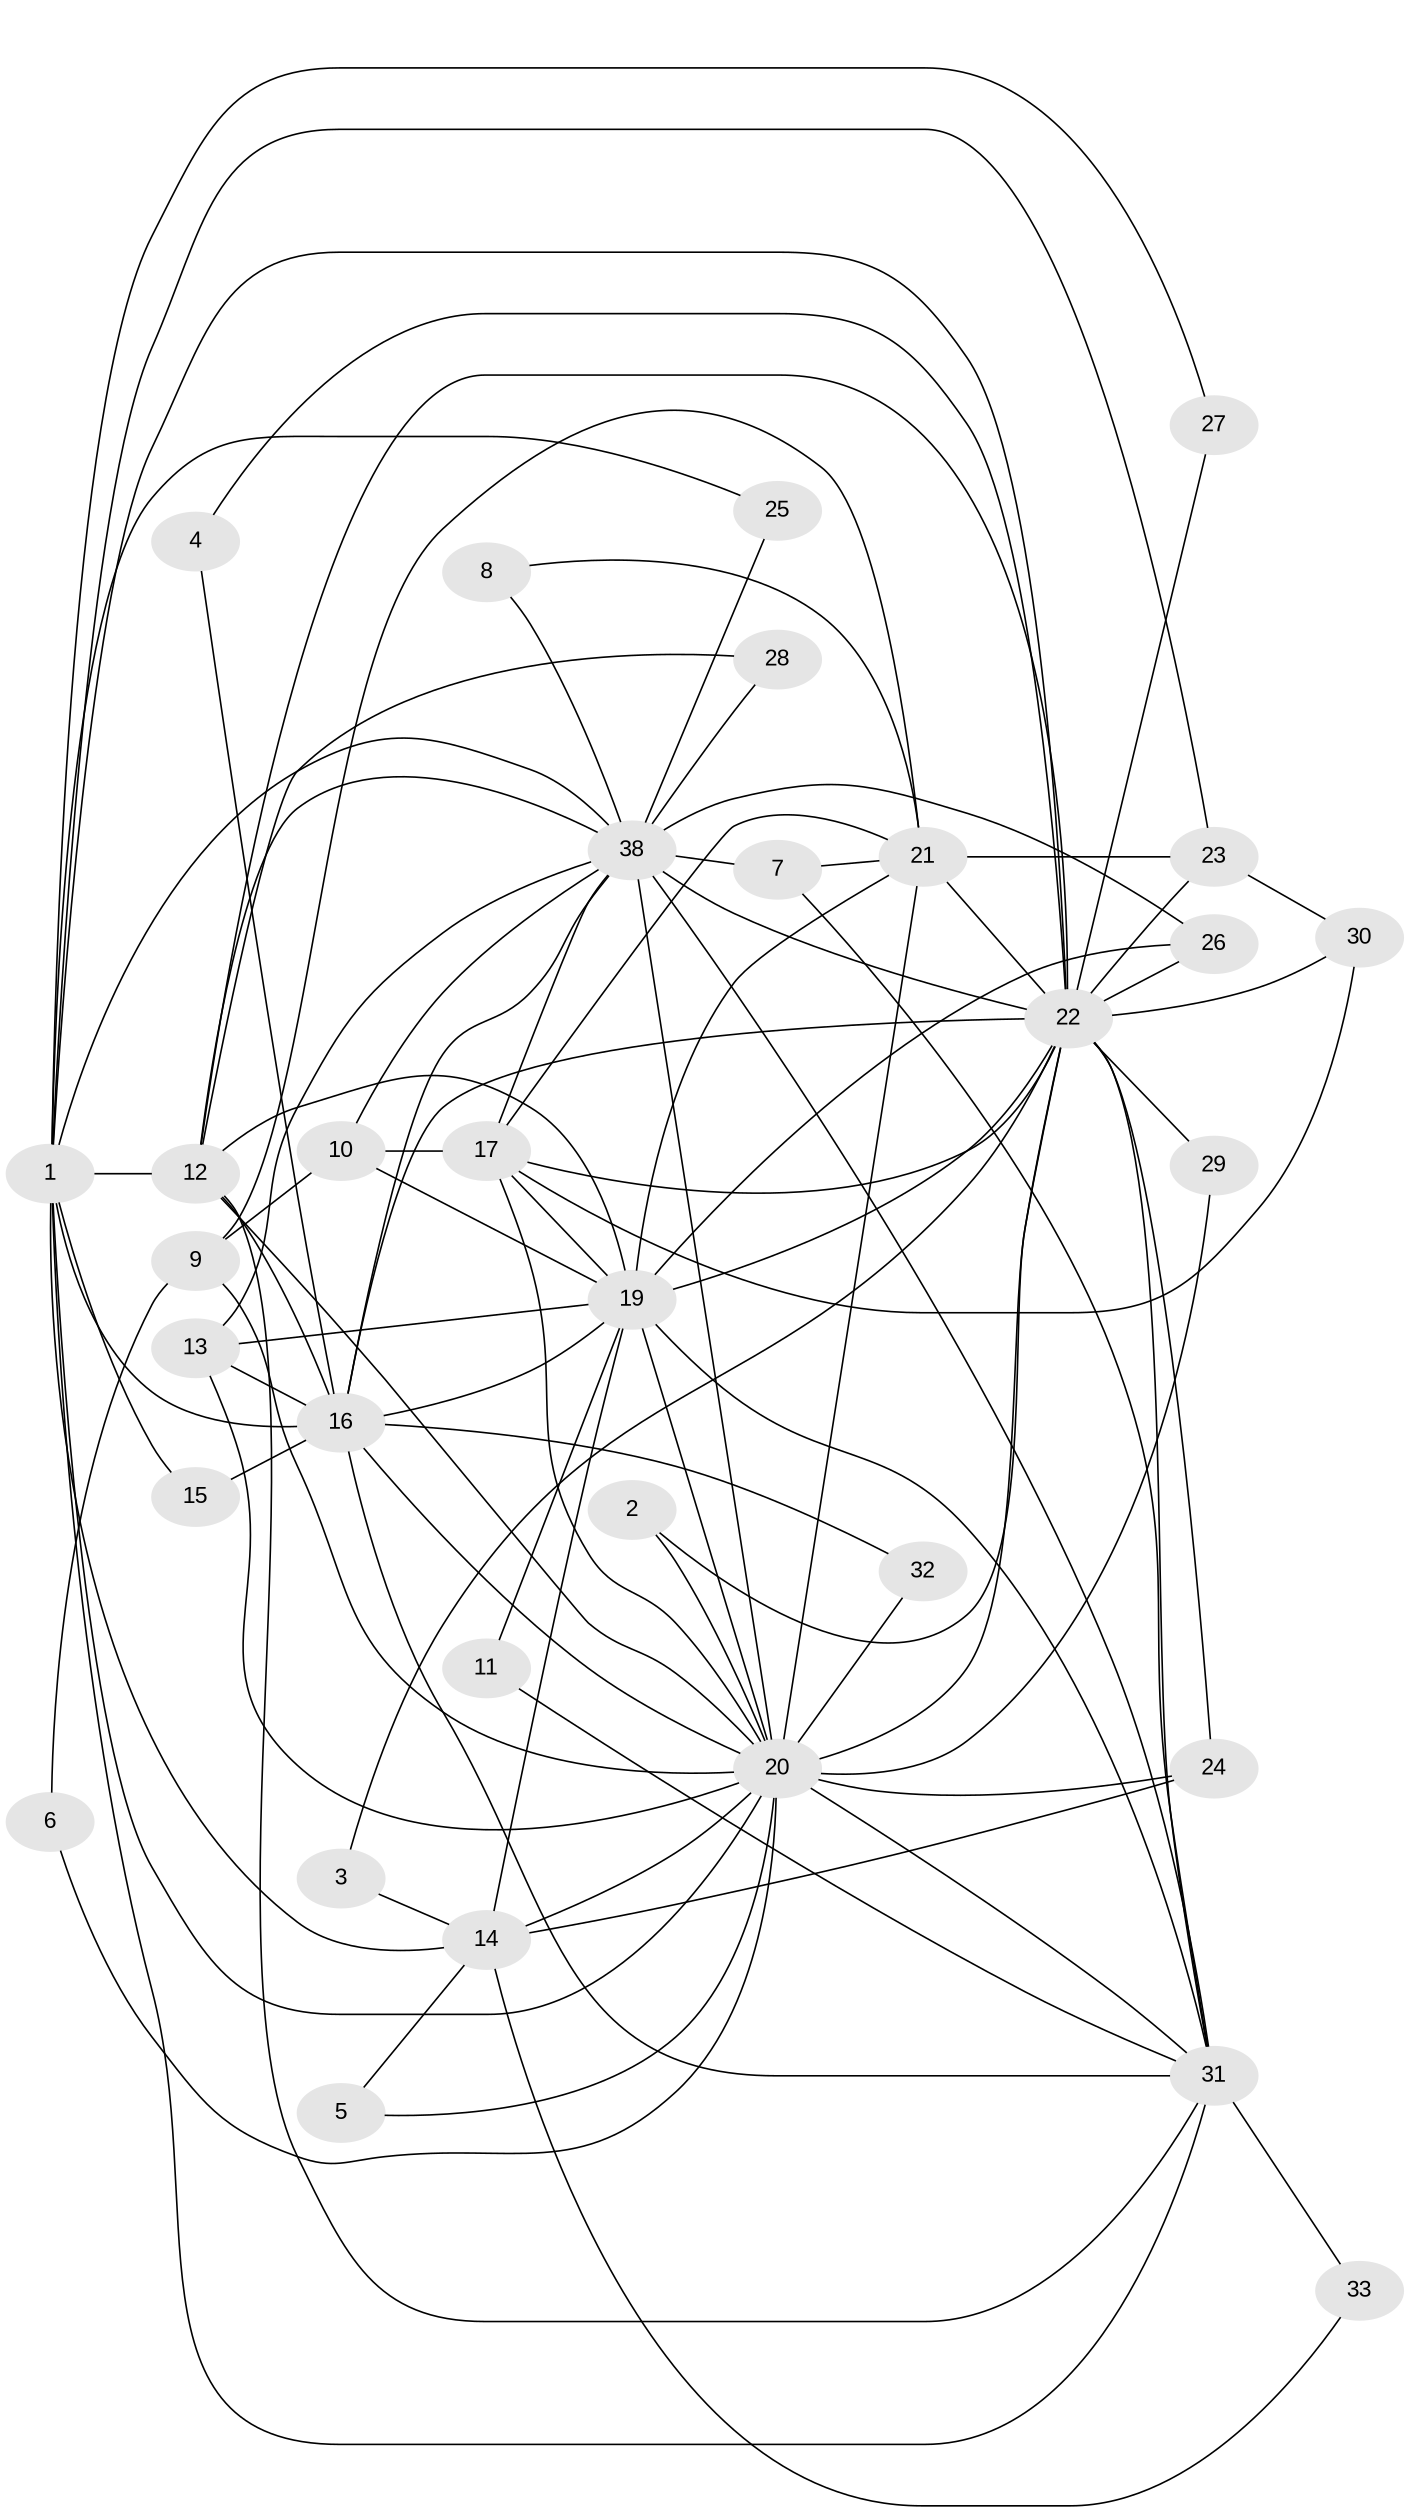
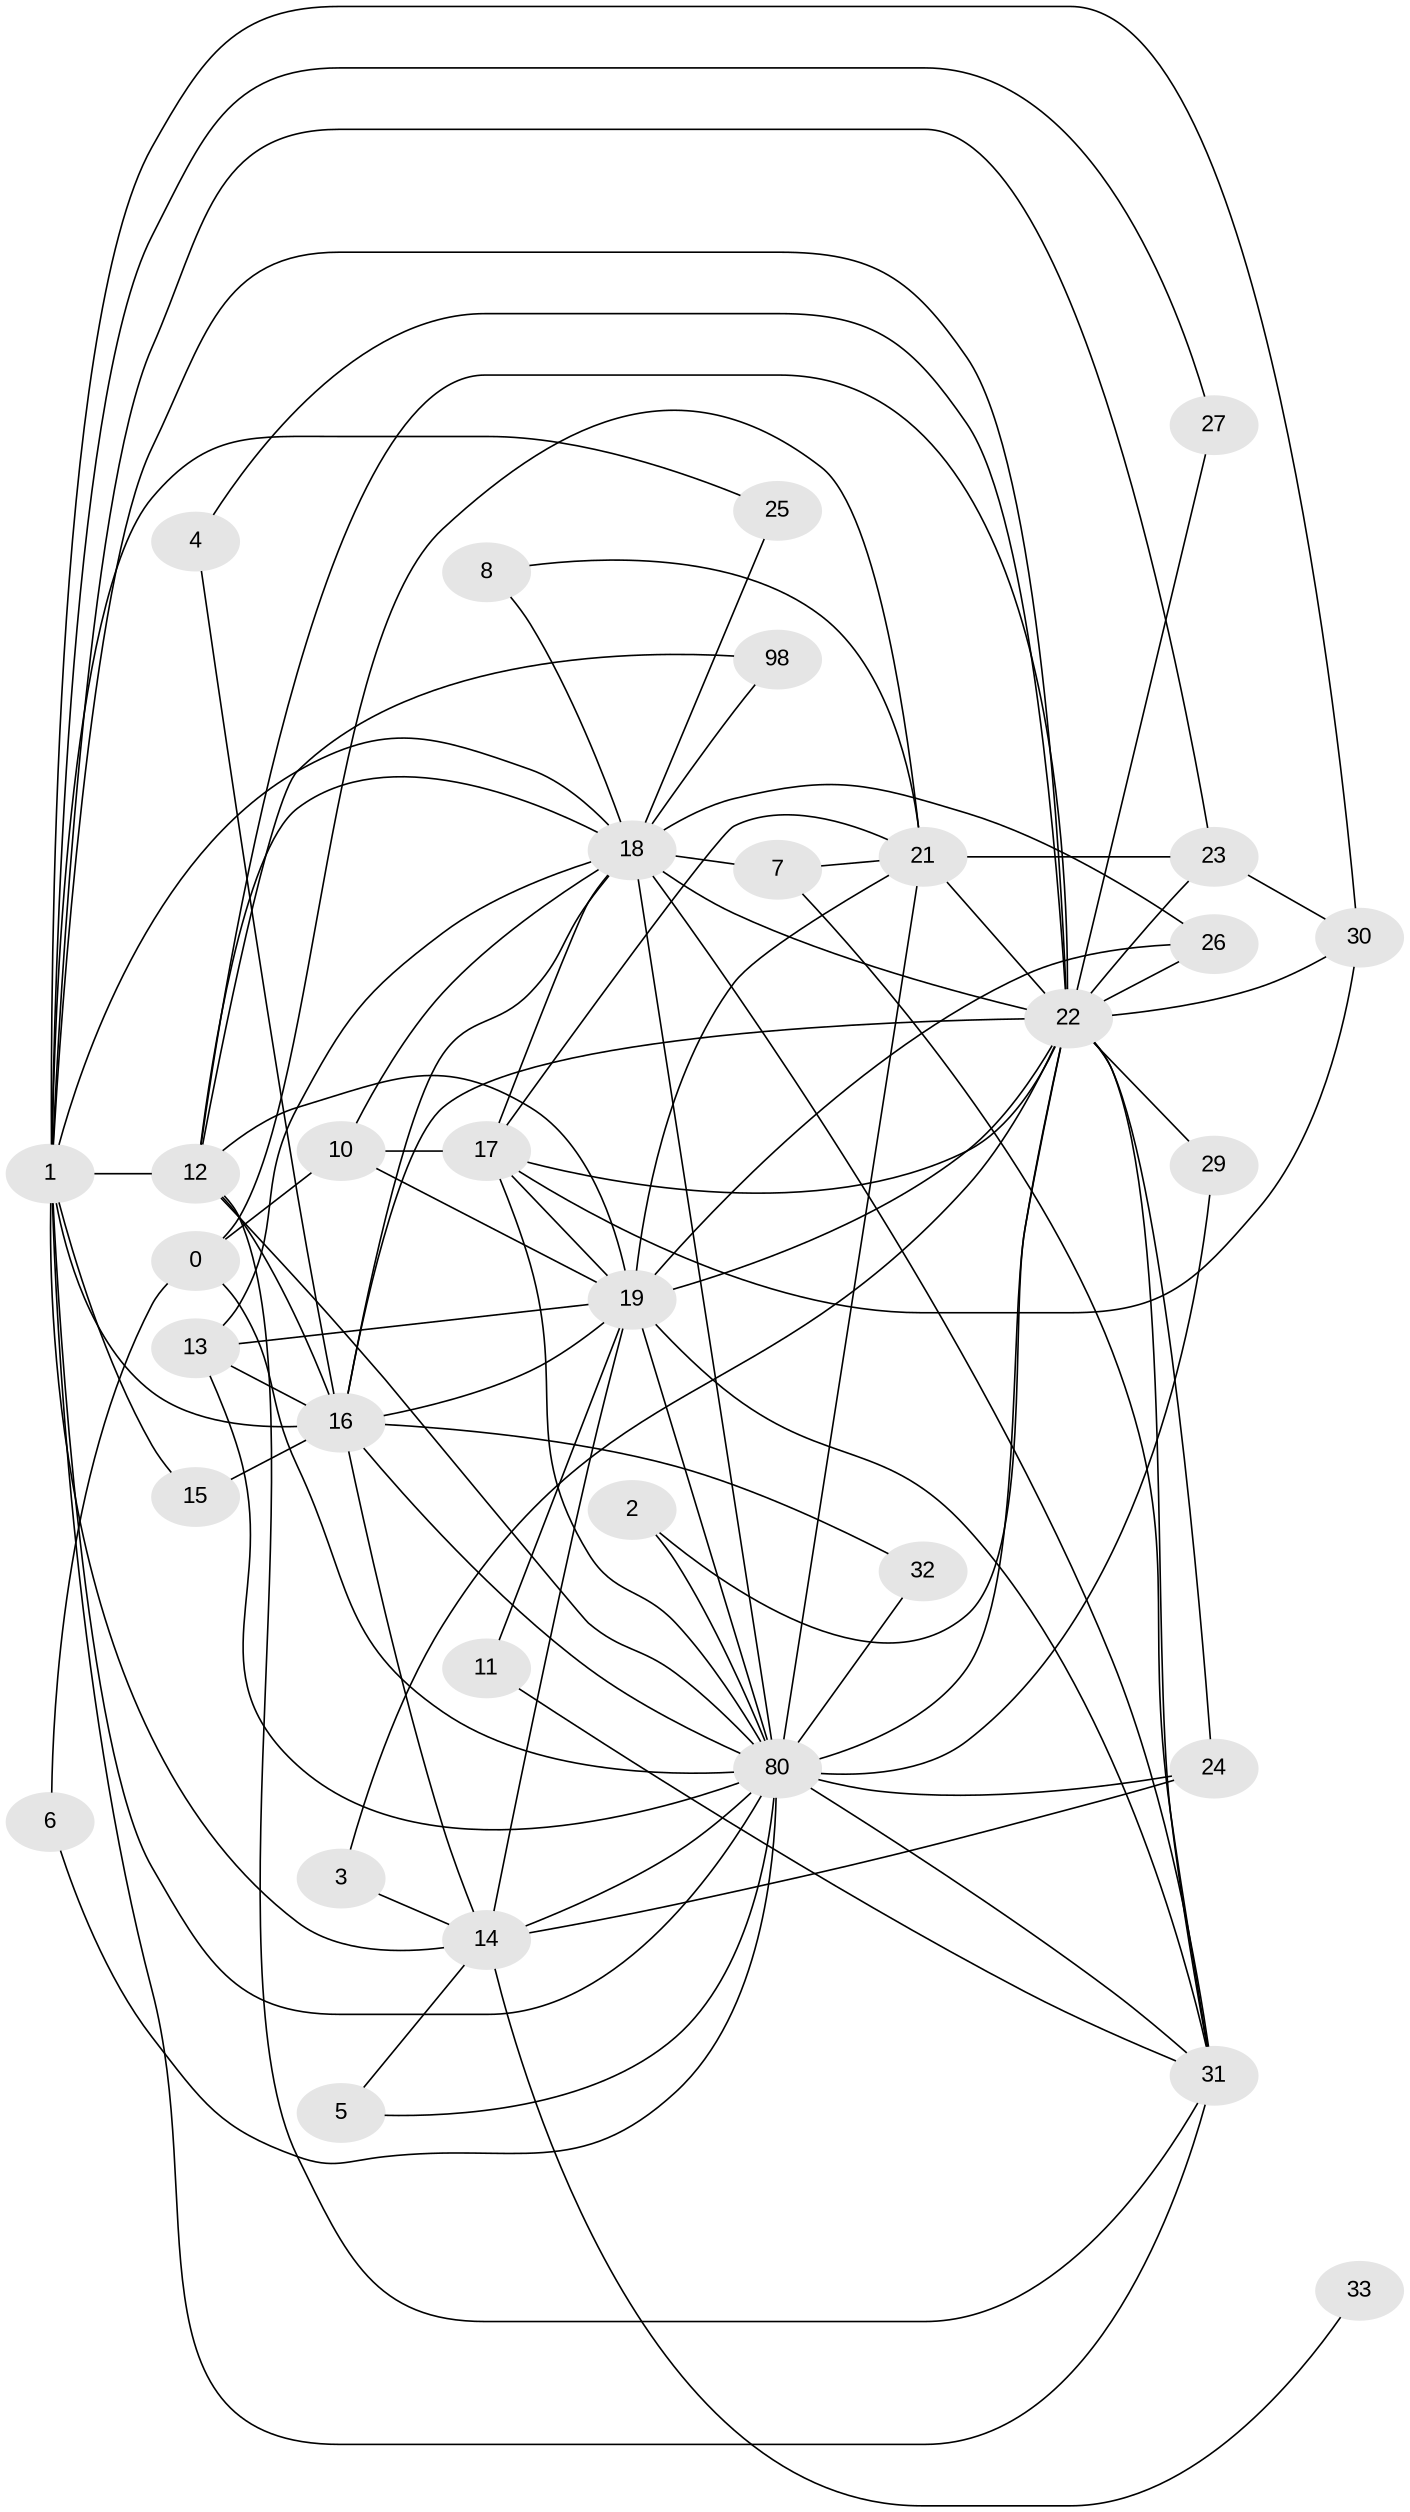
edge "30" -- "1": added
node "28": label "28" -> "98"
node "38": label "38" -> "18"
node "9": label "9" -> "0"
node "20": label "20" -> "80"
edge "16" -- "31": now "16" -- "14"
edge "31" -- "33": removed
